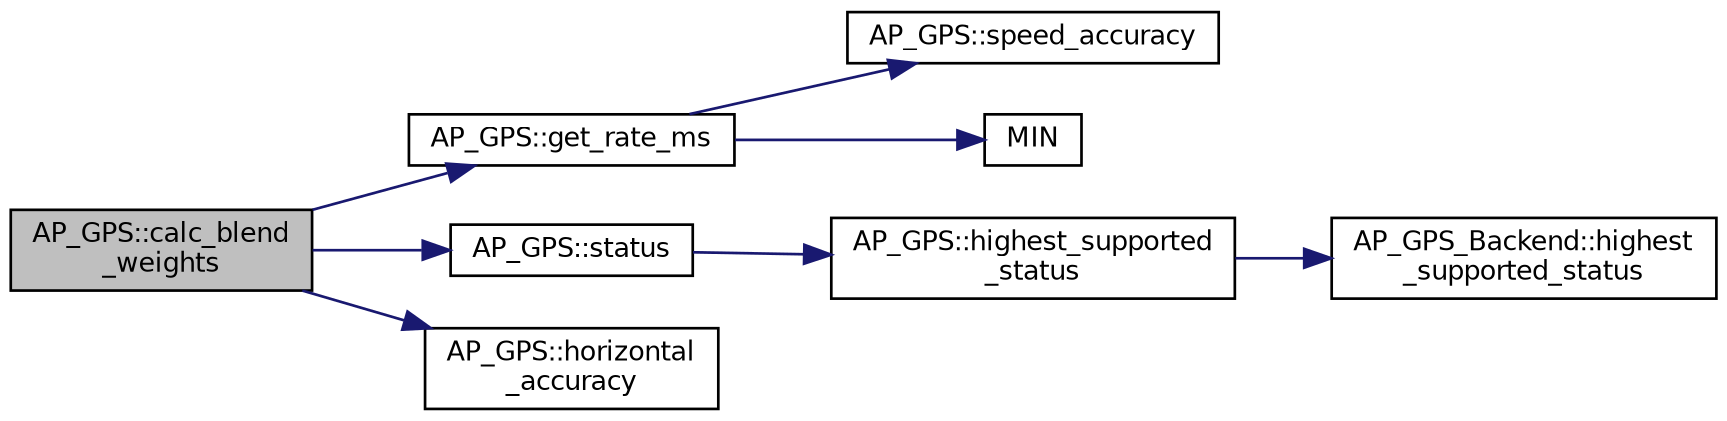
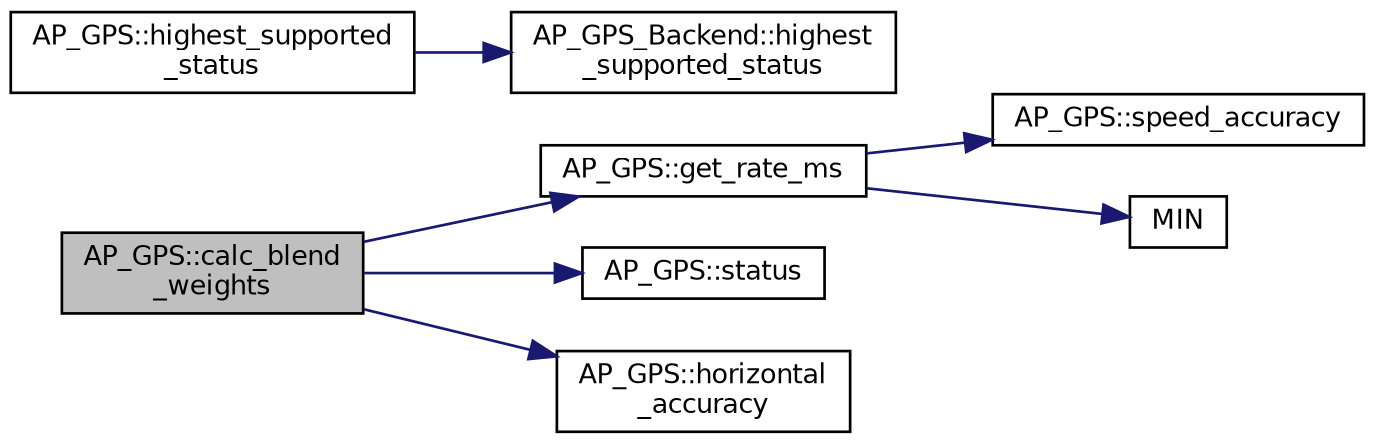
edge "AP_GPS::status" -> "AP_GPS::highest_supported _status": removed
